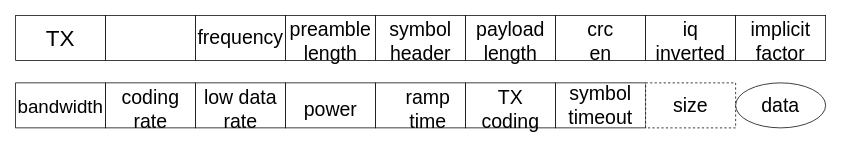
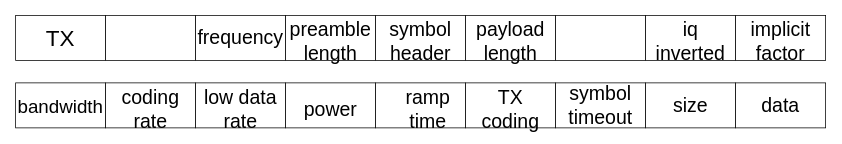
node "crc en": removed
node "size": style dashed -> solid
node "data": shape ellipse -> rectangle
